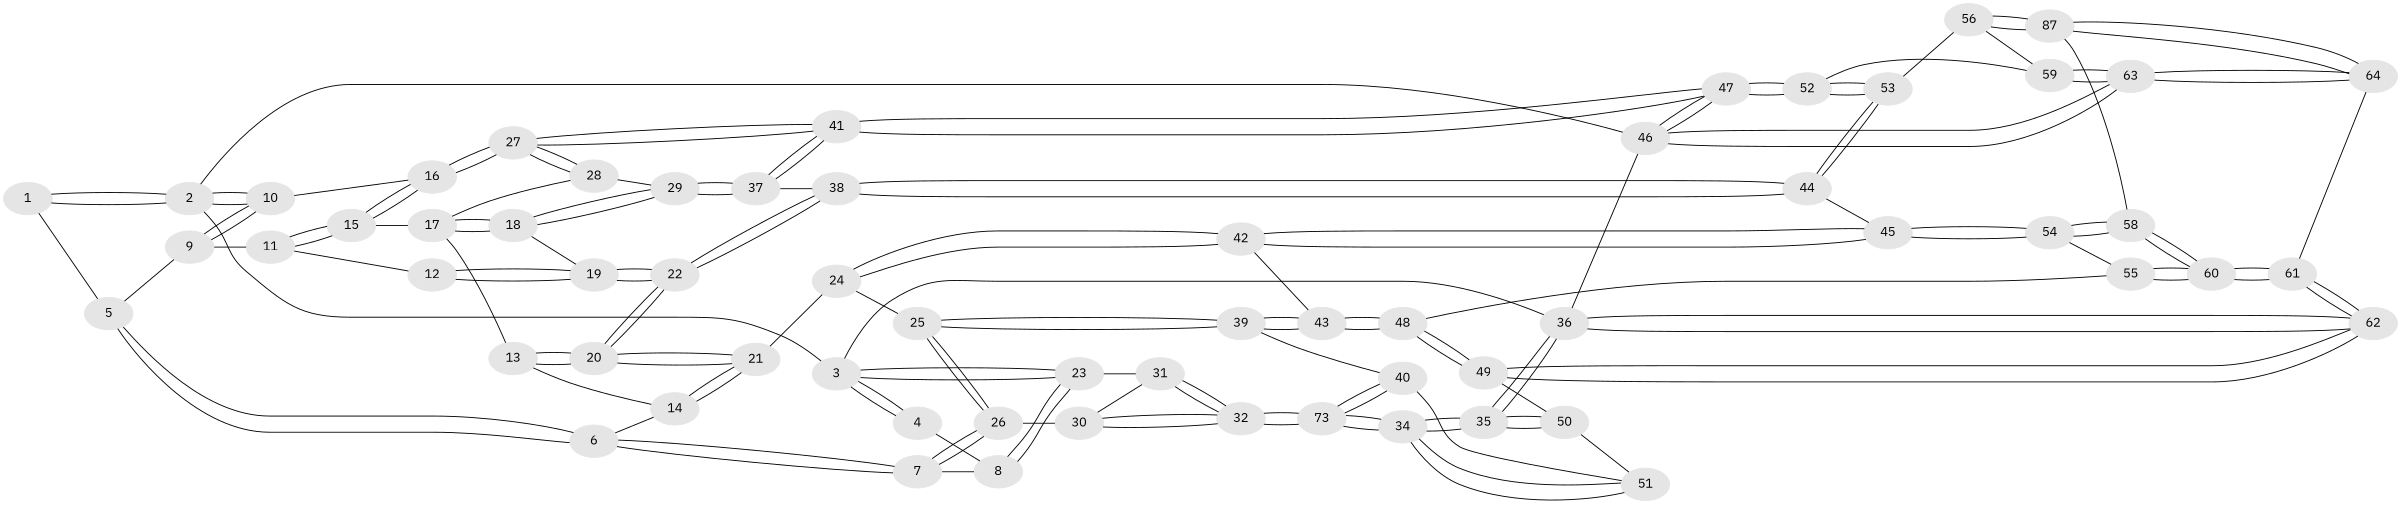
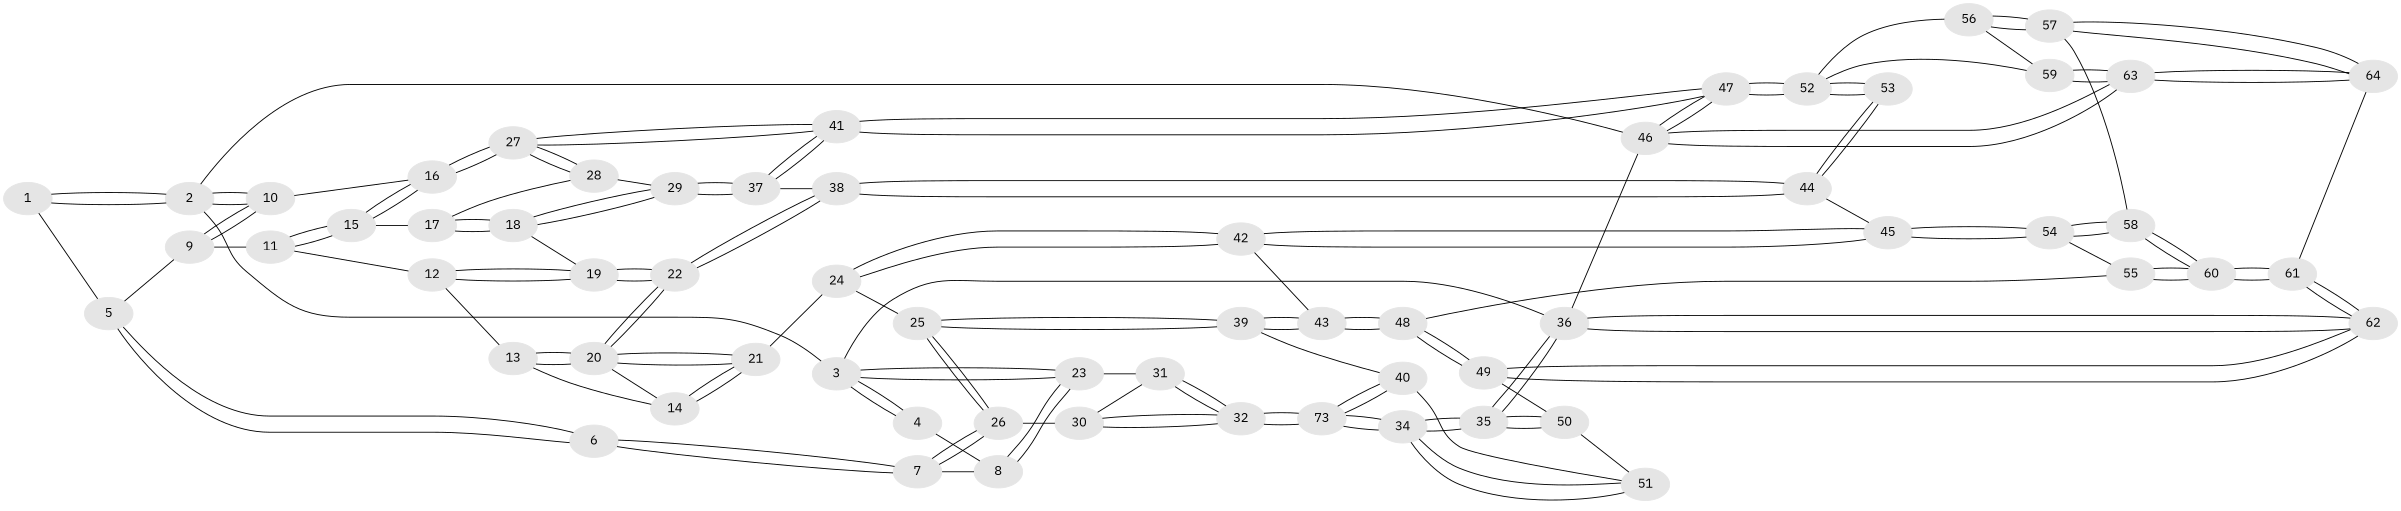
node "87": label "87" -> "57"
edge "56" -- "53": now "56" -- "52"
edge "17" -- "13": now "12" -- "13"
edge "14" -- "6": now "14" -- "20"
